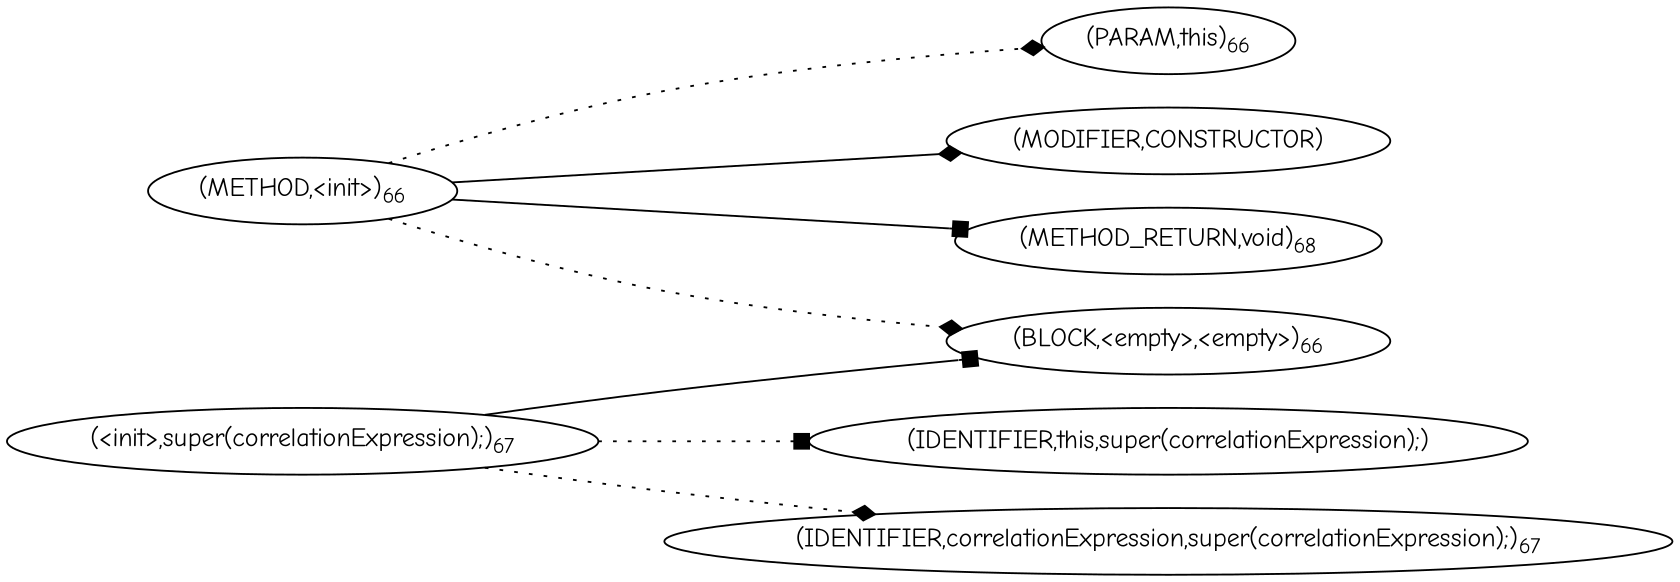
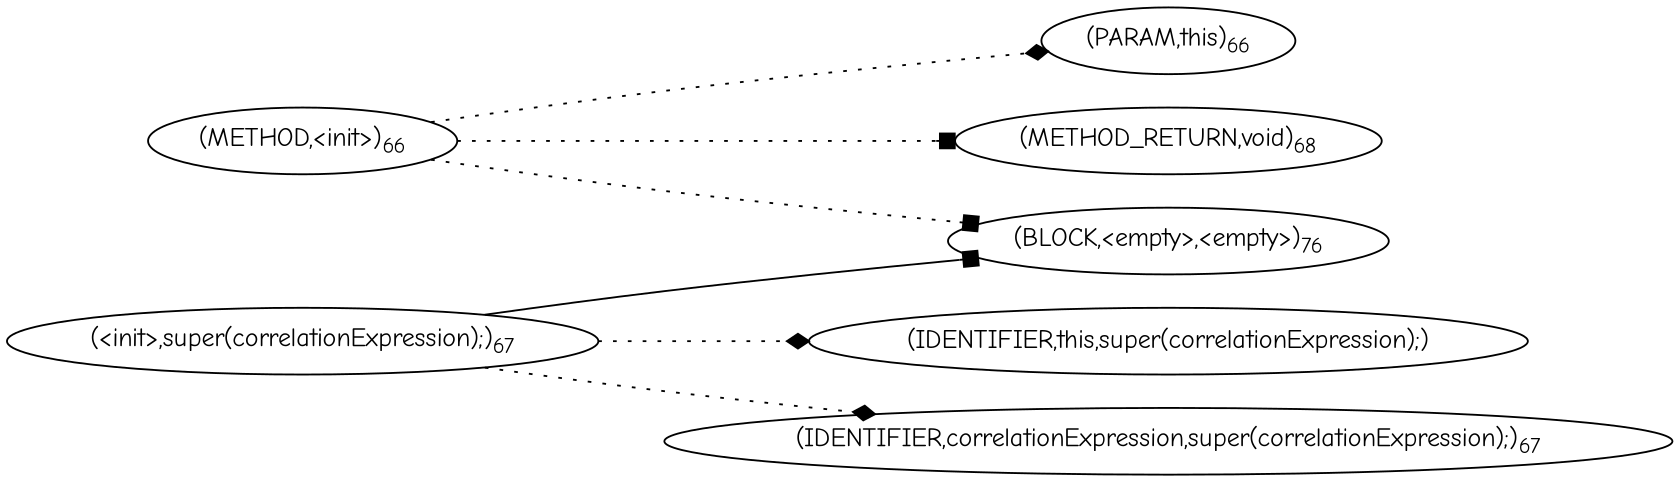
node "(MODIFIER,CONSTRUCTOR)": removed
edge "(METHOD,<init>)" -> "(METHOD_RETURN,void)": style solid -> dotted
edge "(METHOD,<init>)" -> "(BLOCK,<empty>,<empty>)": arrowhead diamond -> box
node "(BLOCK,<empty>,<empty>)": text "66" -> "76"
edge "(<init>,super(correlationExpression);)" -> "(IDENTIFIER,this,super(correlationExpression);)": arrowhead box -> diamond
